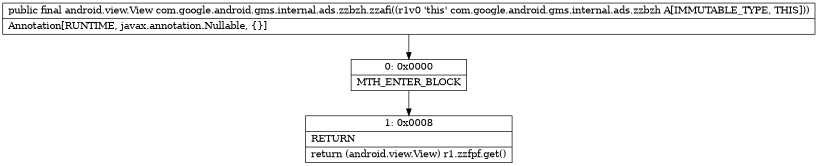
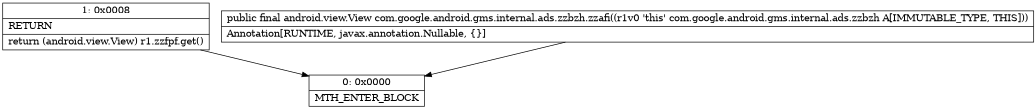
edge "0: 0x0000" -> "1: 0x0008": reversed
